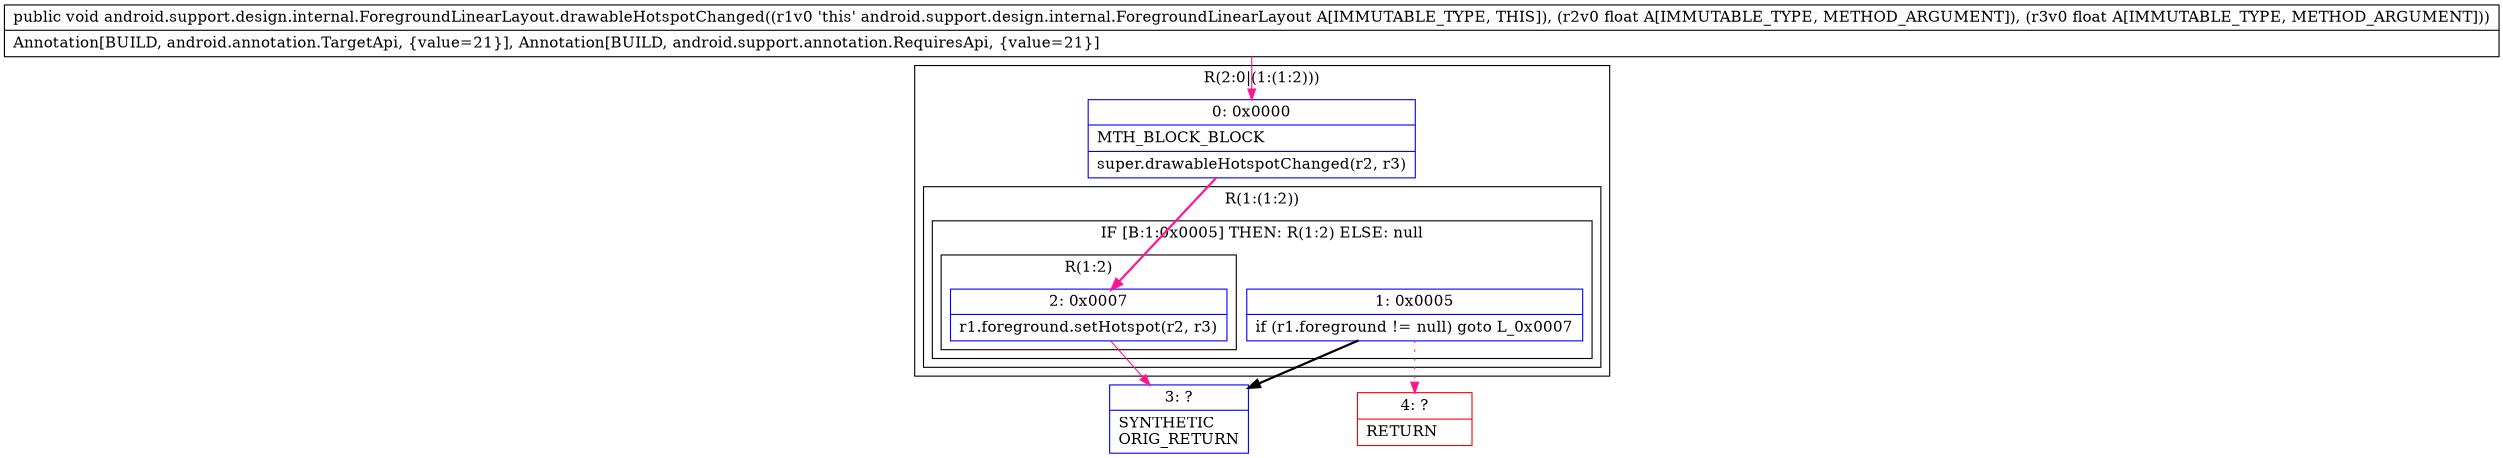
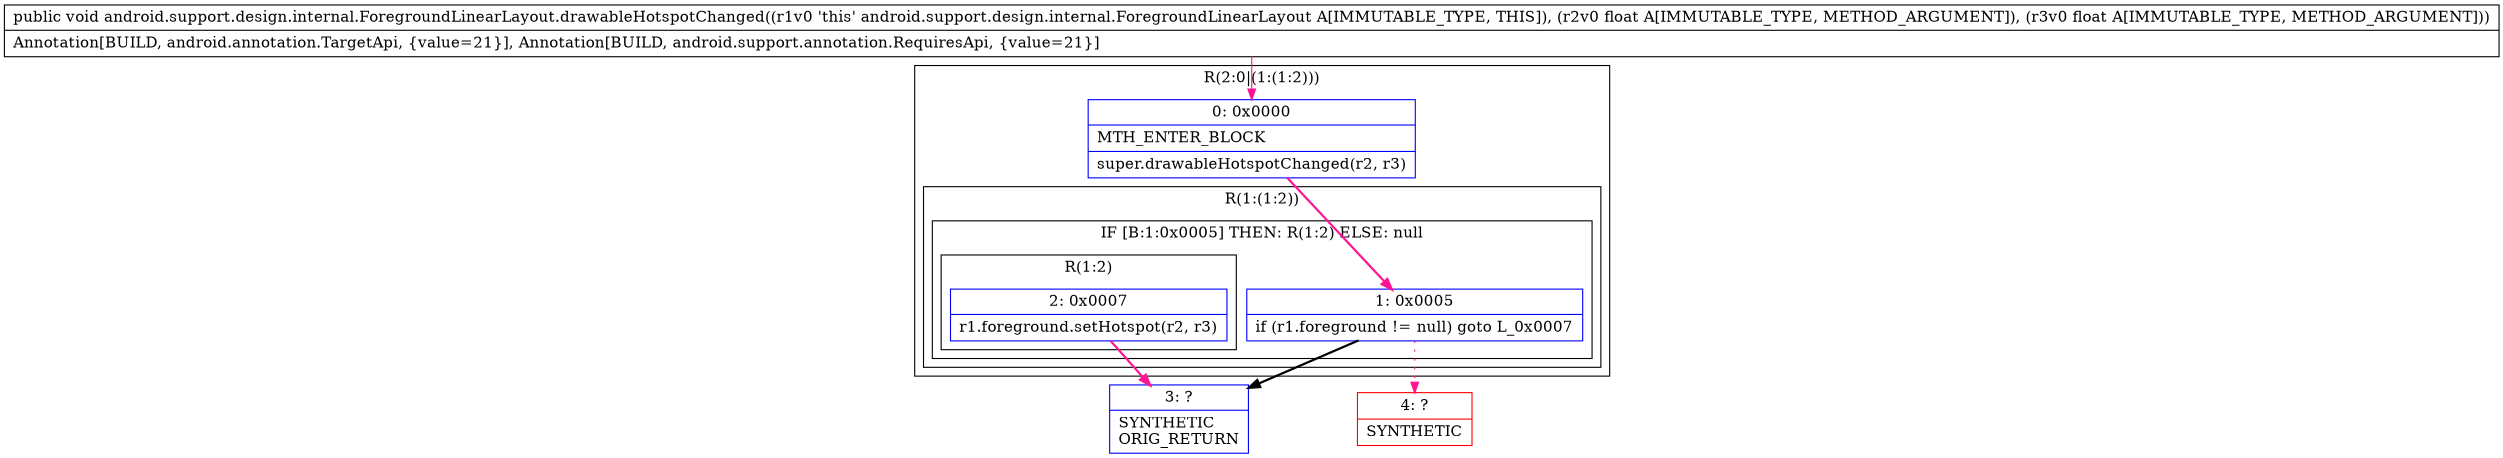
node "0: 0x0000": text "MTH_BLOCK_BLOCK" -> "MTH_ENTER_BLOCK"
edge "0: 0x0000" -> "2: 0x0007": now "0: 0x0000" -> "1: 0x0005"
edge "2: 0x0007" -> "3: ?": style solid -> bold
node "4: ?": text "RETURN" -> "SYNTHETIC"
